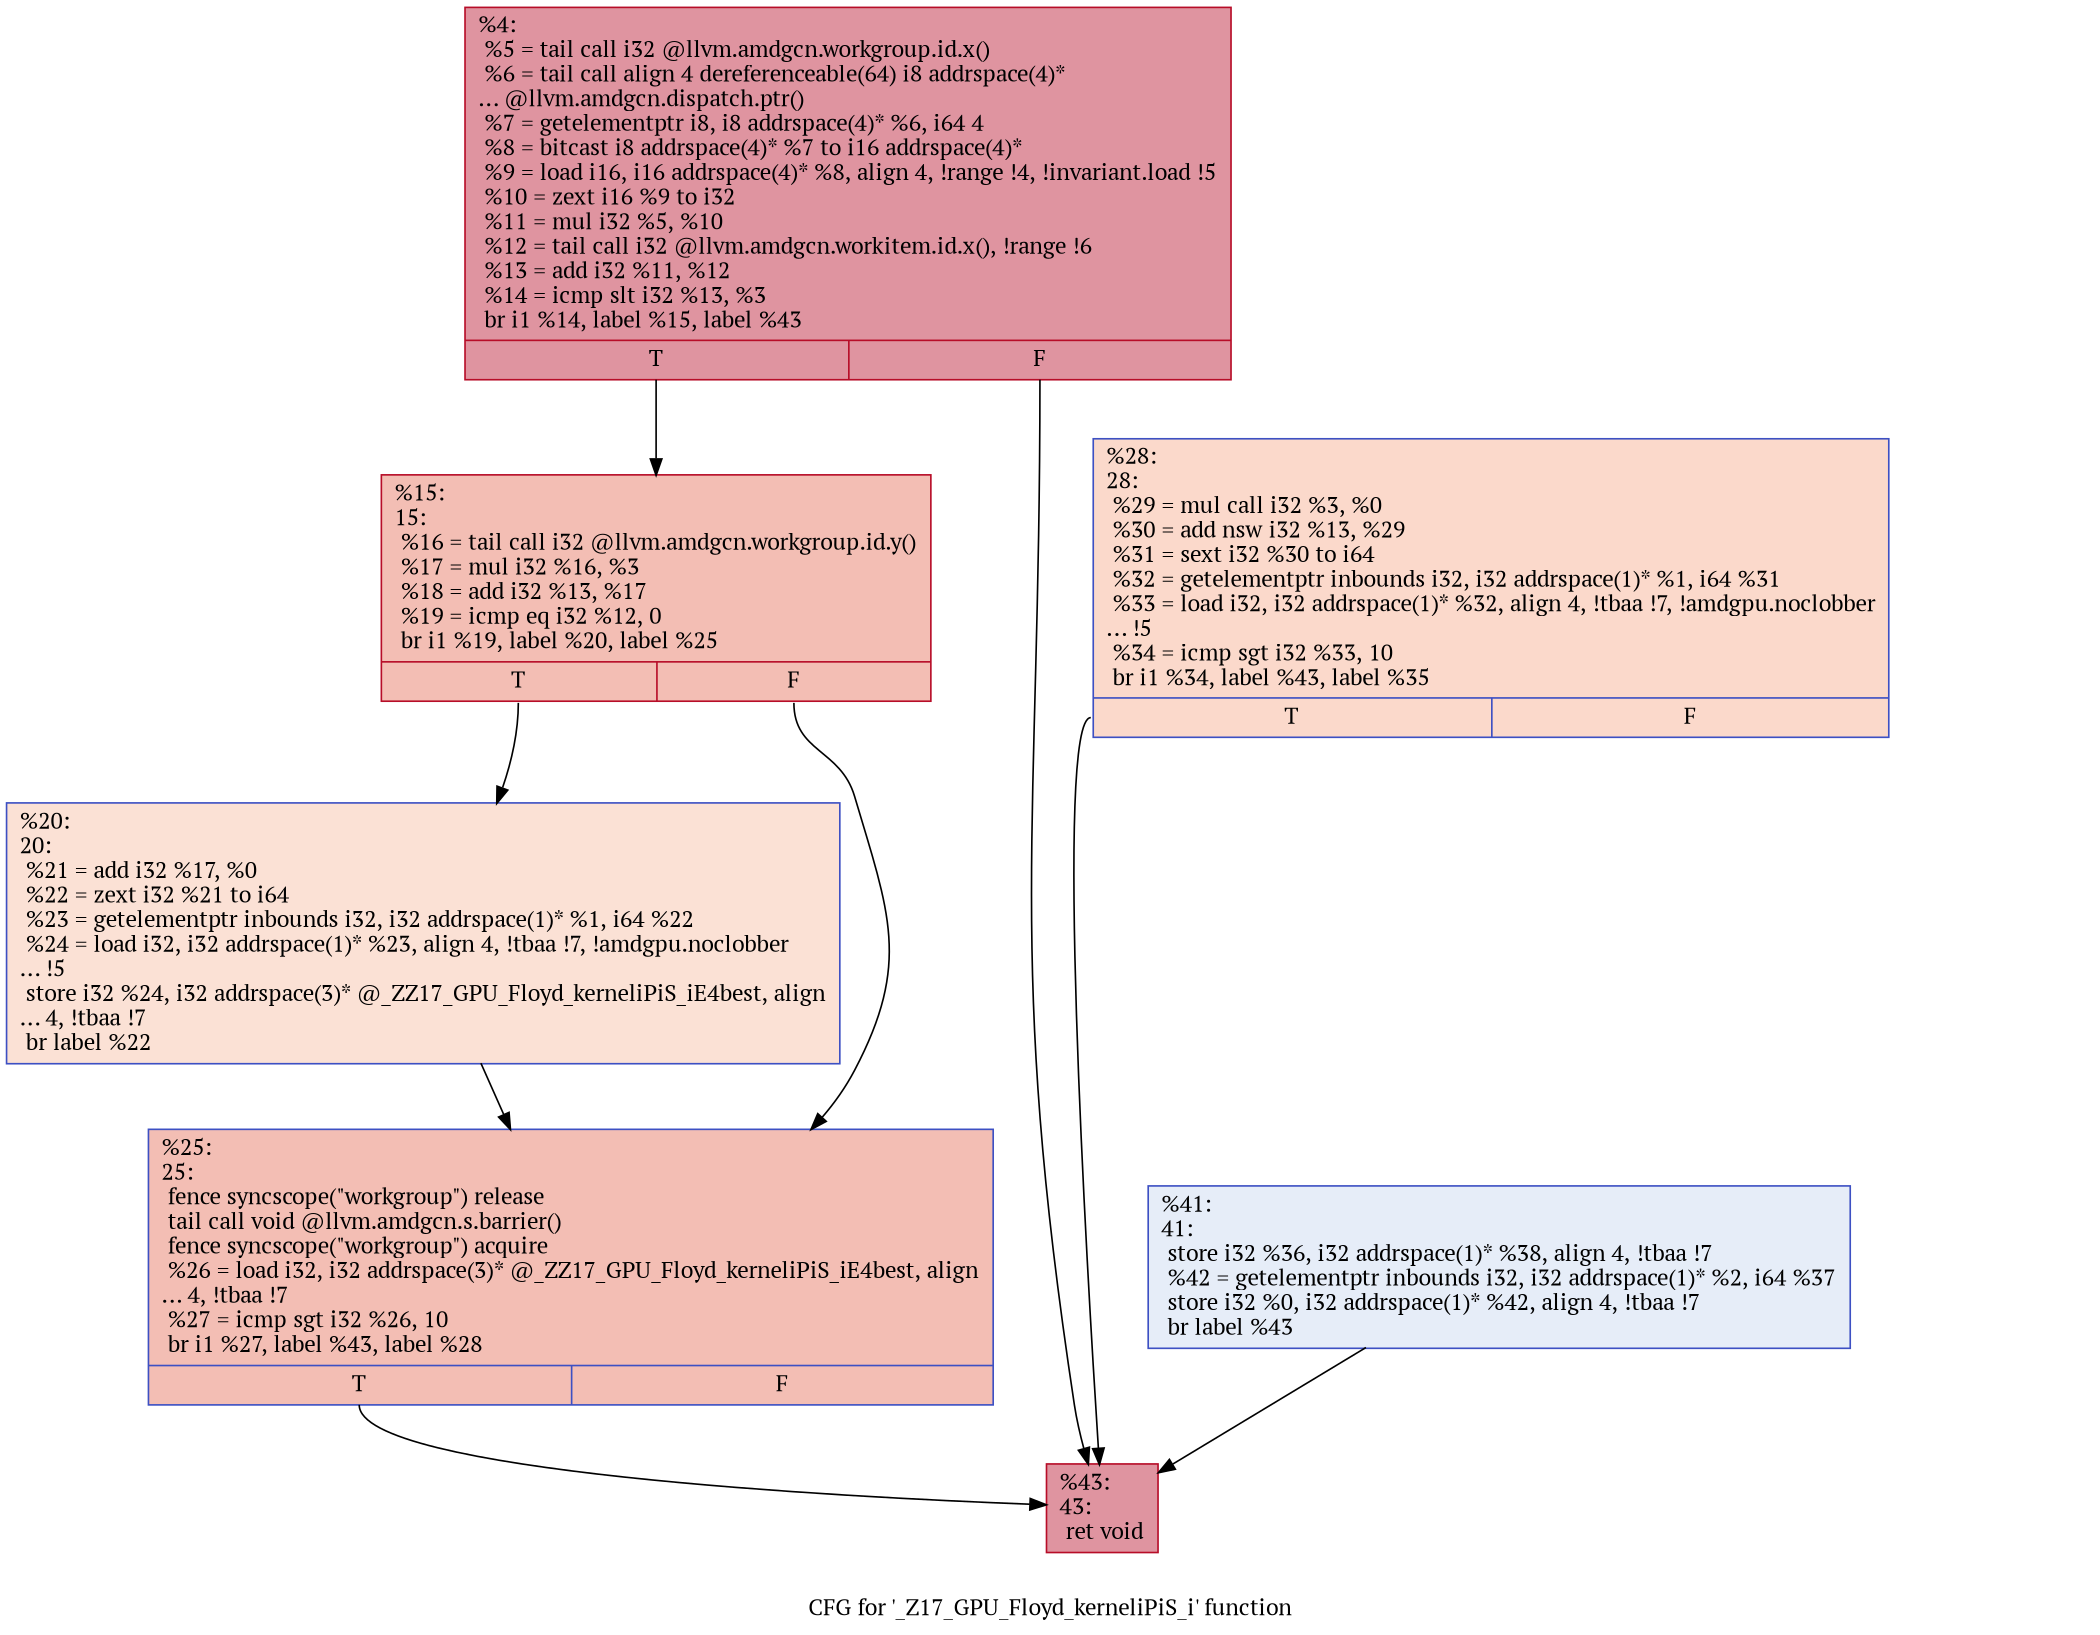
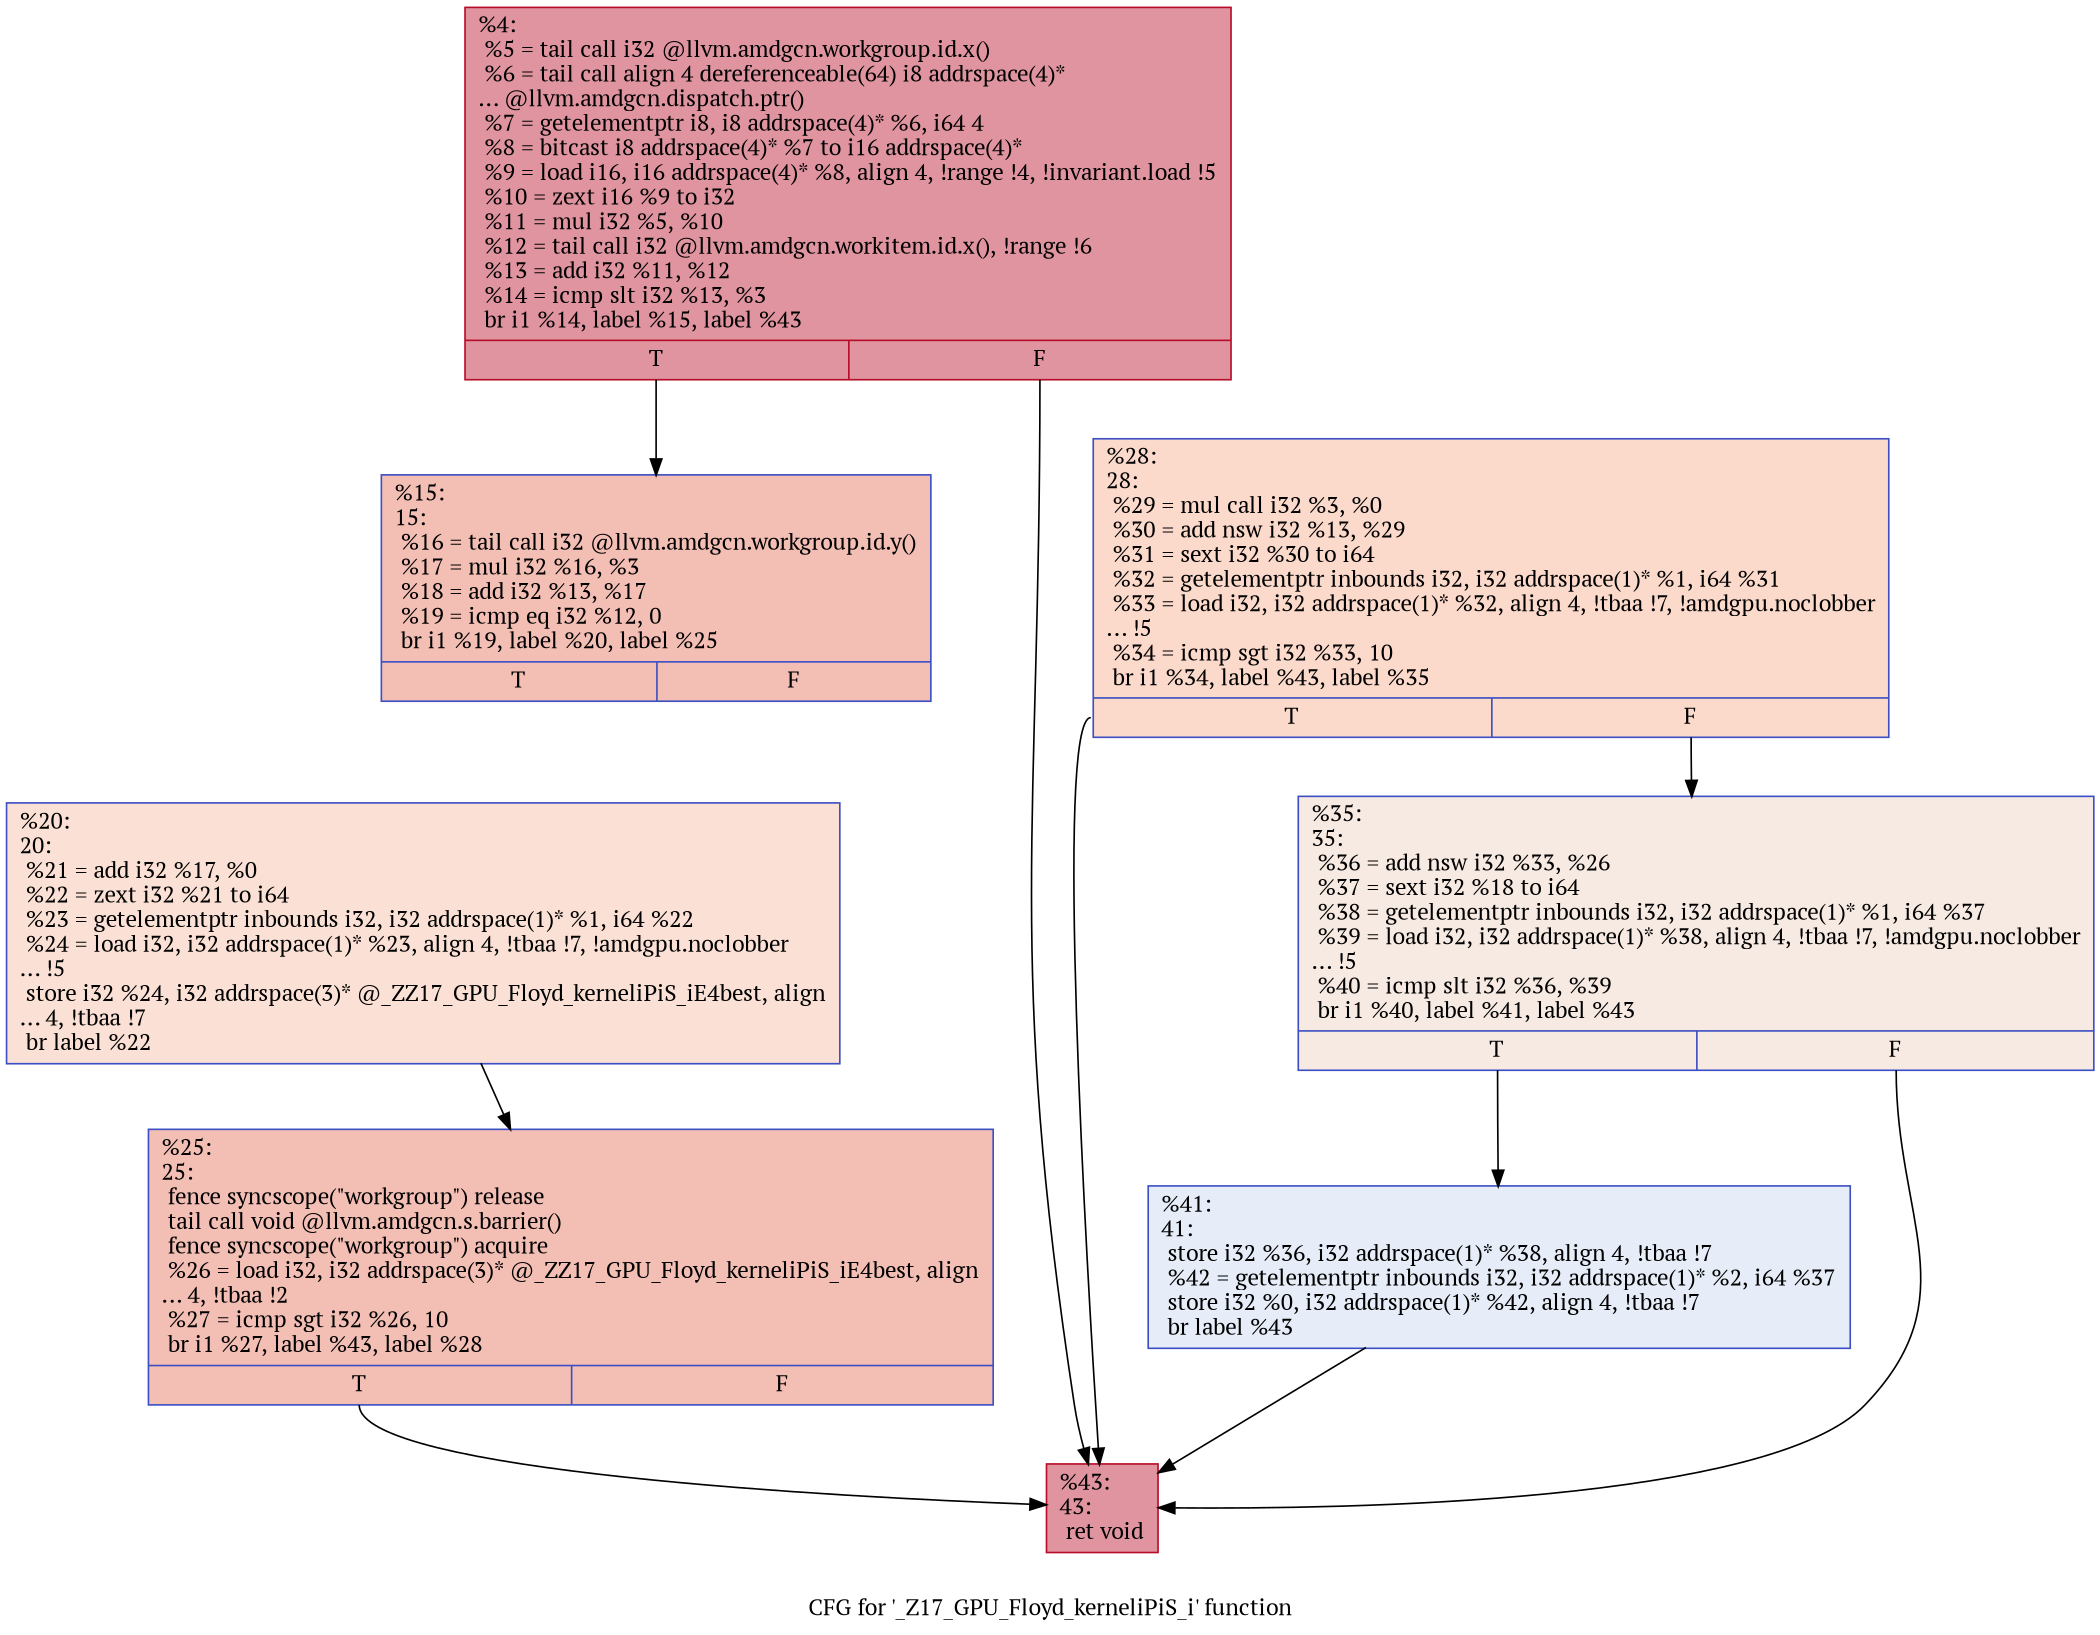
node "%15:": color #b70d28ff -> #3d50c3ff
edge "%15:" -> "%20:": removed
edge "%15:" -> "%25:": removed
node "%35:": added
node "%25:": text "... 4, !tbaa !7" -> "... 4, !tbaa !2"
